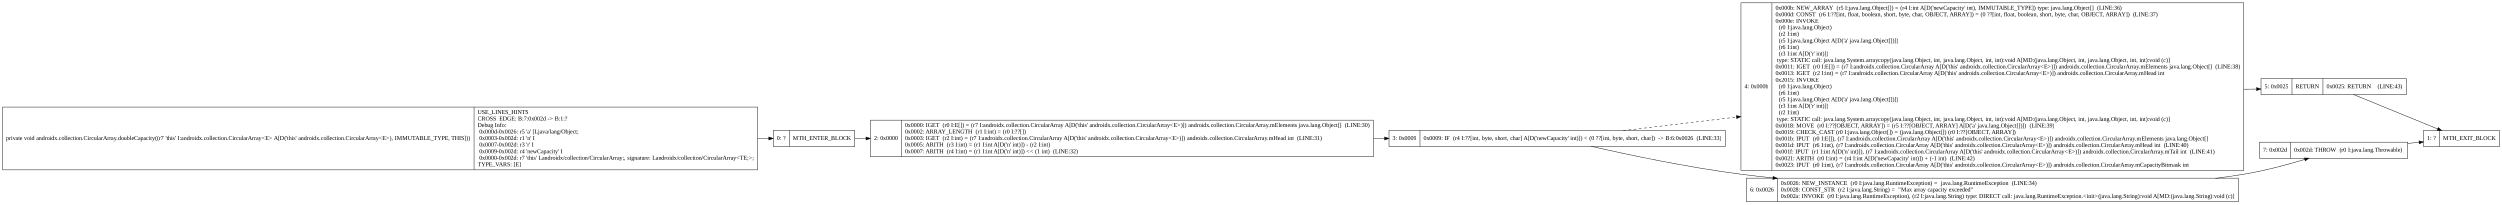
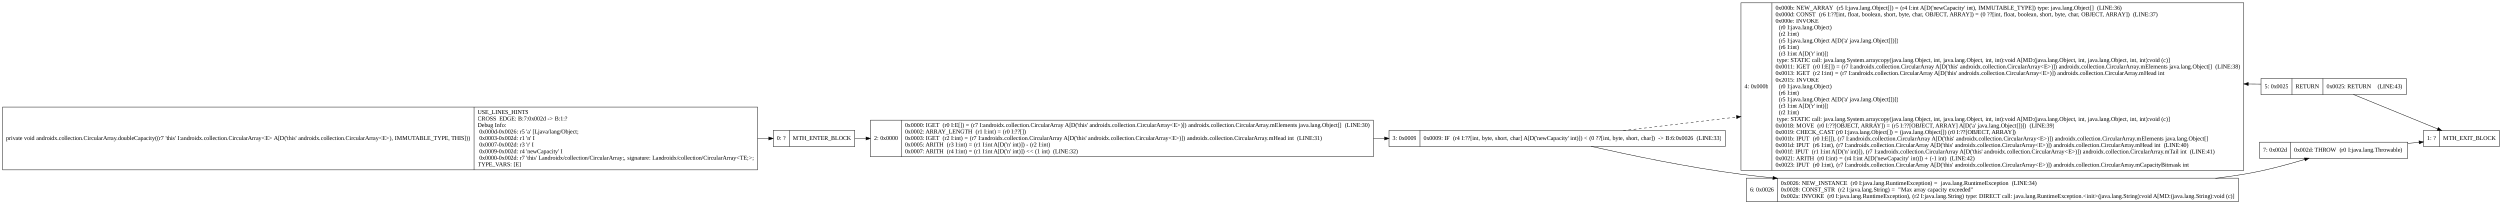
edge "4: 0x000b" -> "5: 0x0025": reversed
